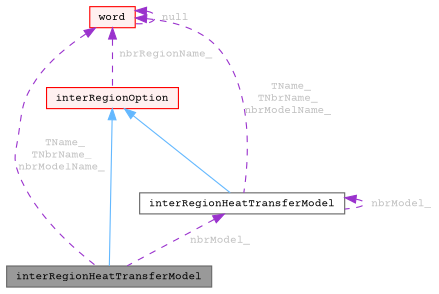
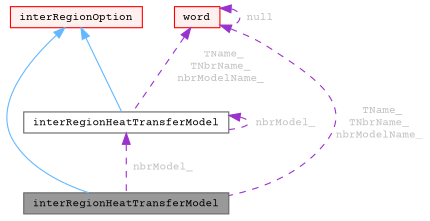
edge "interRegionOption" -> "word": removed, label "nbrRegionName_"
